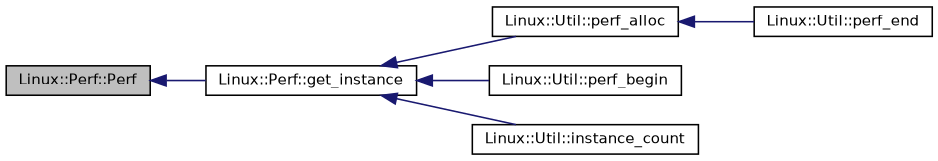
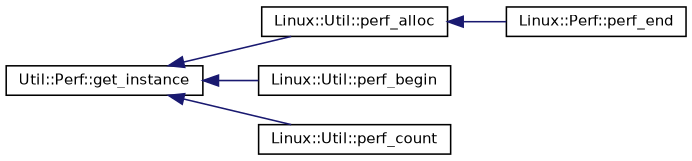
node "Linux::Util::perf_end": label "Linux::Util::perf_end" -> "Linux::Perf::perf_end"
node "Linux::Perf::Perf": removed
node "Linux::Perf::get_instance": label "Linux::Perf::get_instance" -> "Util::Perf::get_instance"
node "Linux::Util::instance_count": label "Linux::Util::instance_count" -> "Linux::Util::perf_count"
